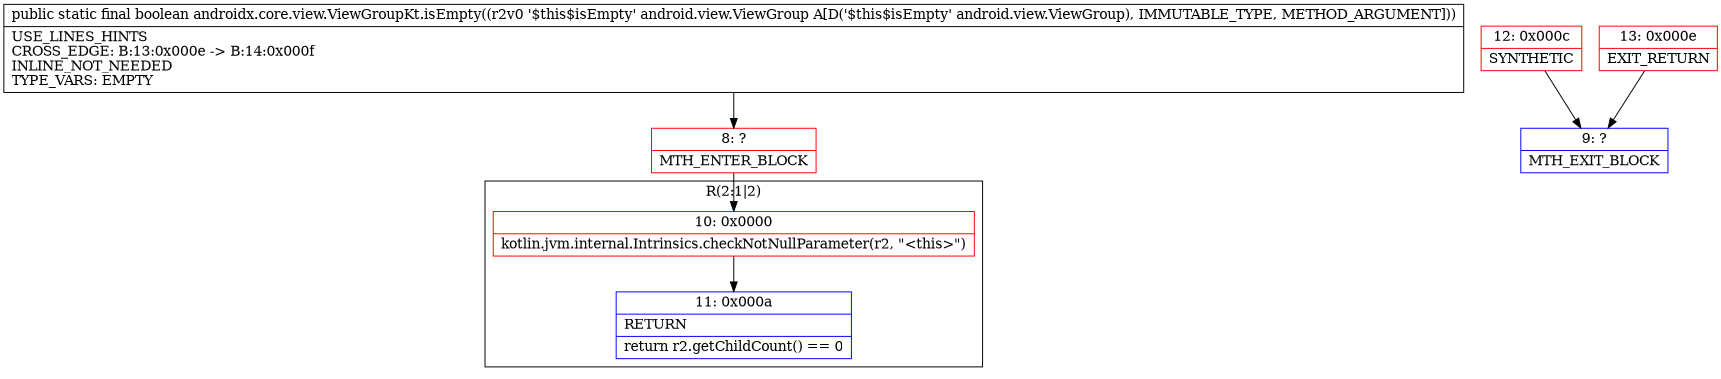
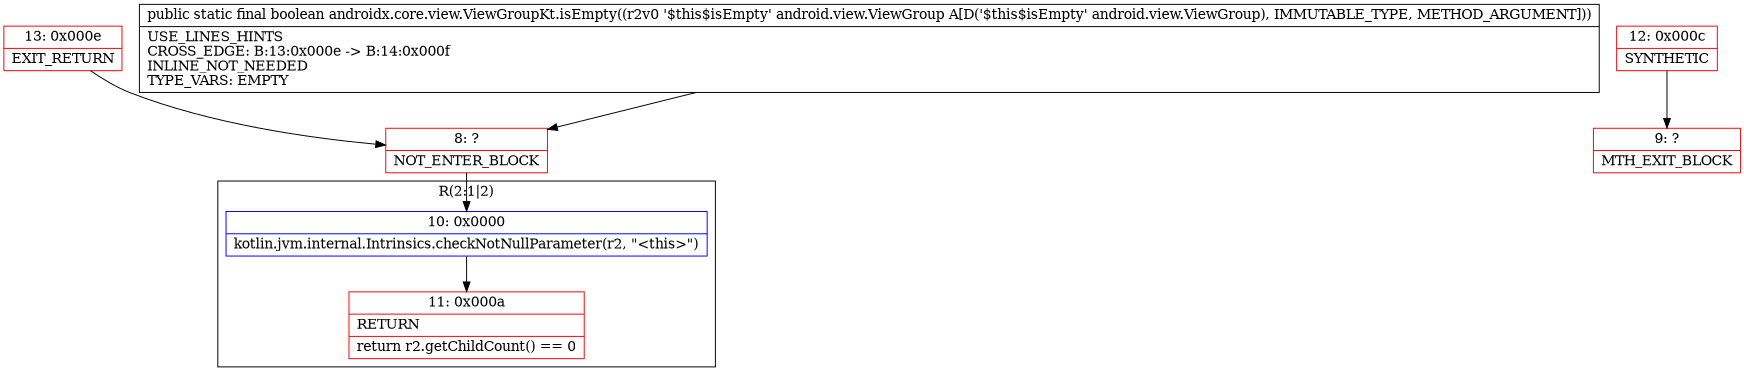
edge "13: 0x000e" -> "9: ?": now "13: 0x000e" -> "8: ?"
node "9: ?": color blue -> red
node "8: ?": text "MTH_ENTER_BLOCK" -> "NOT_ENTER_BLOCK"
node "10: 0x0000": color red -> blue
node "11: 0x000a": color blue -> red
